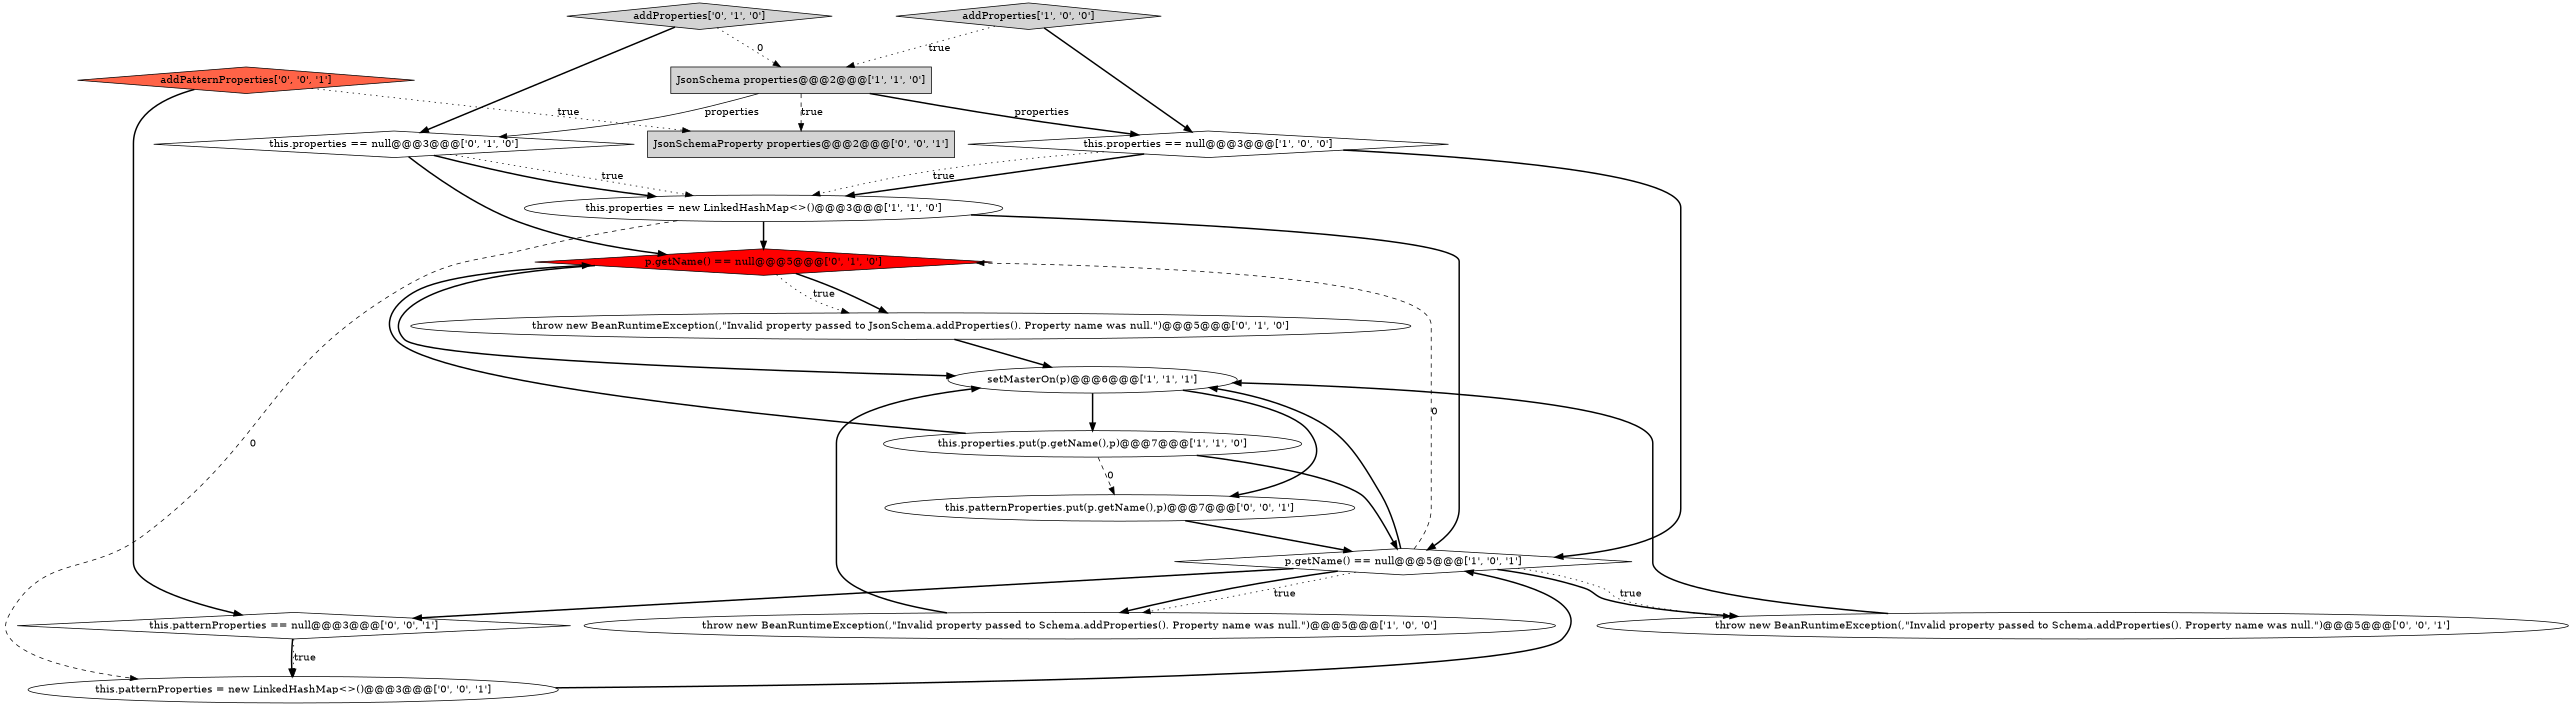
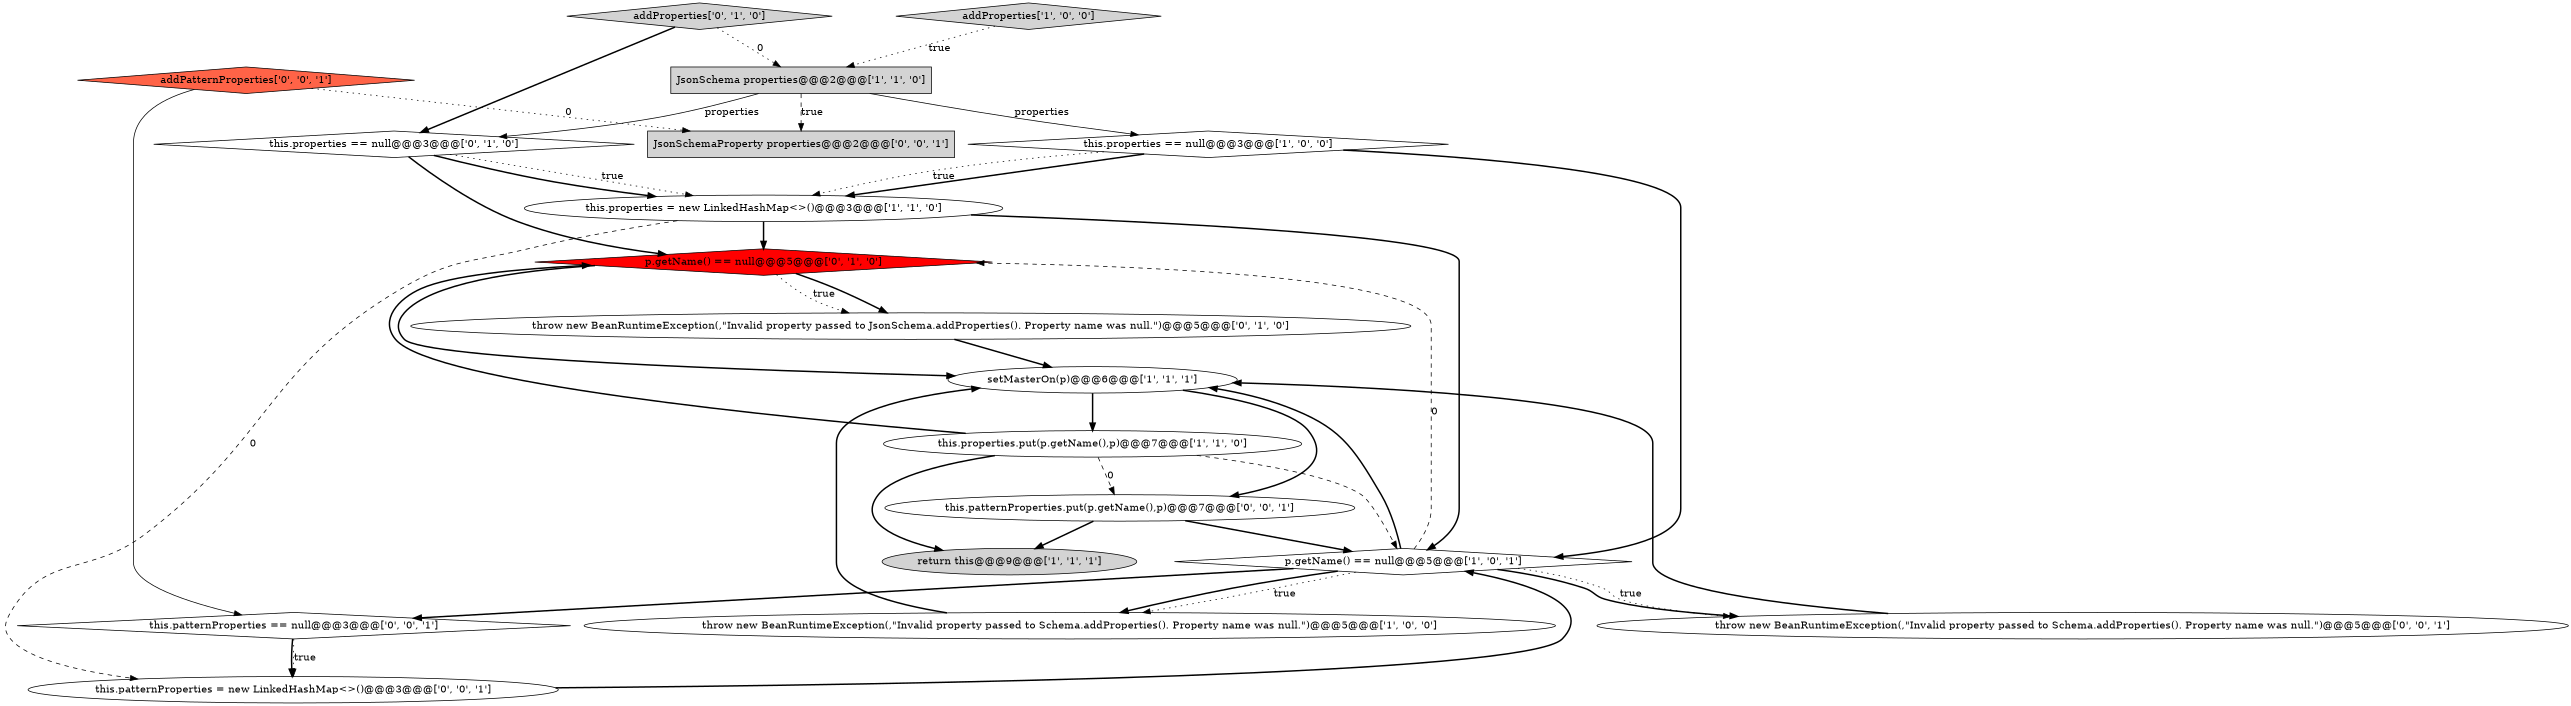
edge "addProperties['1', '0', '0']" -> "this.properties == null@@@3@@@['1', '0', '0']": removed
edge "addPatternProperties['0', '0', '1']" -> "JsonSchemaProperty properties@@@2@@@['0', '0', '1']": label "true" -> "0"
edge "JsonSchema properties@@@2@@@['1', '1', '0']" -> "this.properties == null@@@3@@@['1', '0', '0']": style bold -> solid
edge "addPatternProperties['0', '0', '1']" -> "this.patternProperties == null@@@3@@@['0', '0', '1']": style bold -> solid
edge "this.properties.put(p.getName(),p)@@@7@@@['1', '1', '0']" -> "p.getName() == null@@@5@@@['1', '0', '1']": style bold -> dashed
node "return this@@@9@@@['1', '1', '1']": added
